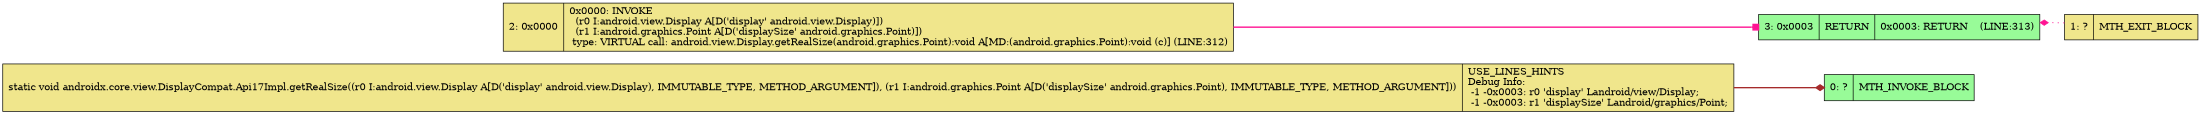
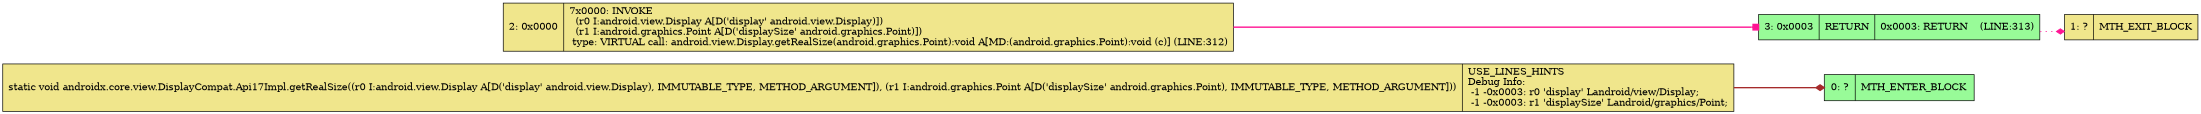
node "2: 0x0000": text "0x0000: INVOKE" -> "7x0000: INVOKE"
edge "1: ?" -> "3: 0x0003": reversed
node "0: ?": text "MTH_INVOKE_BLOCK" -> "MTH_ENTER_BLOCK"
